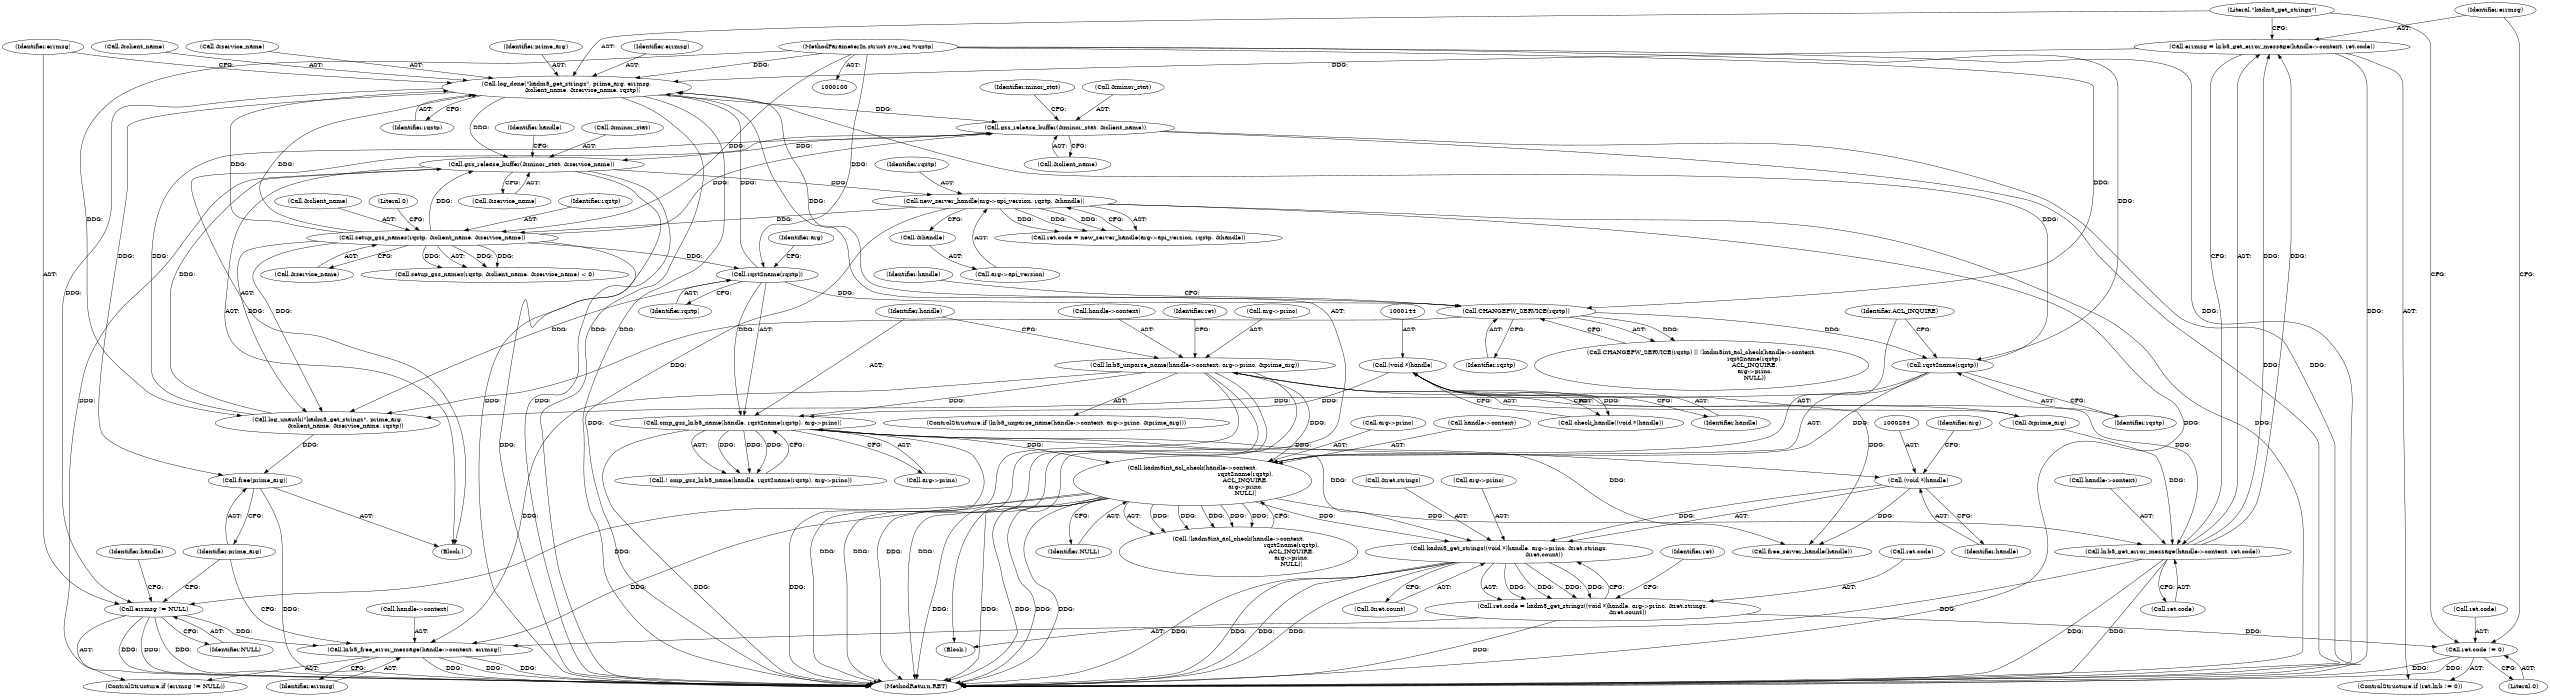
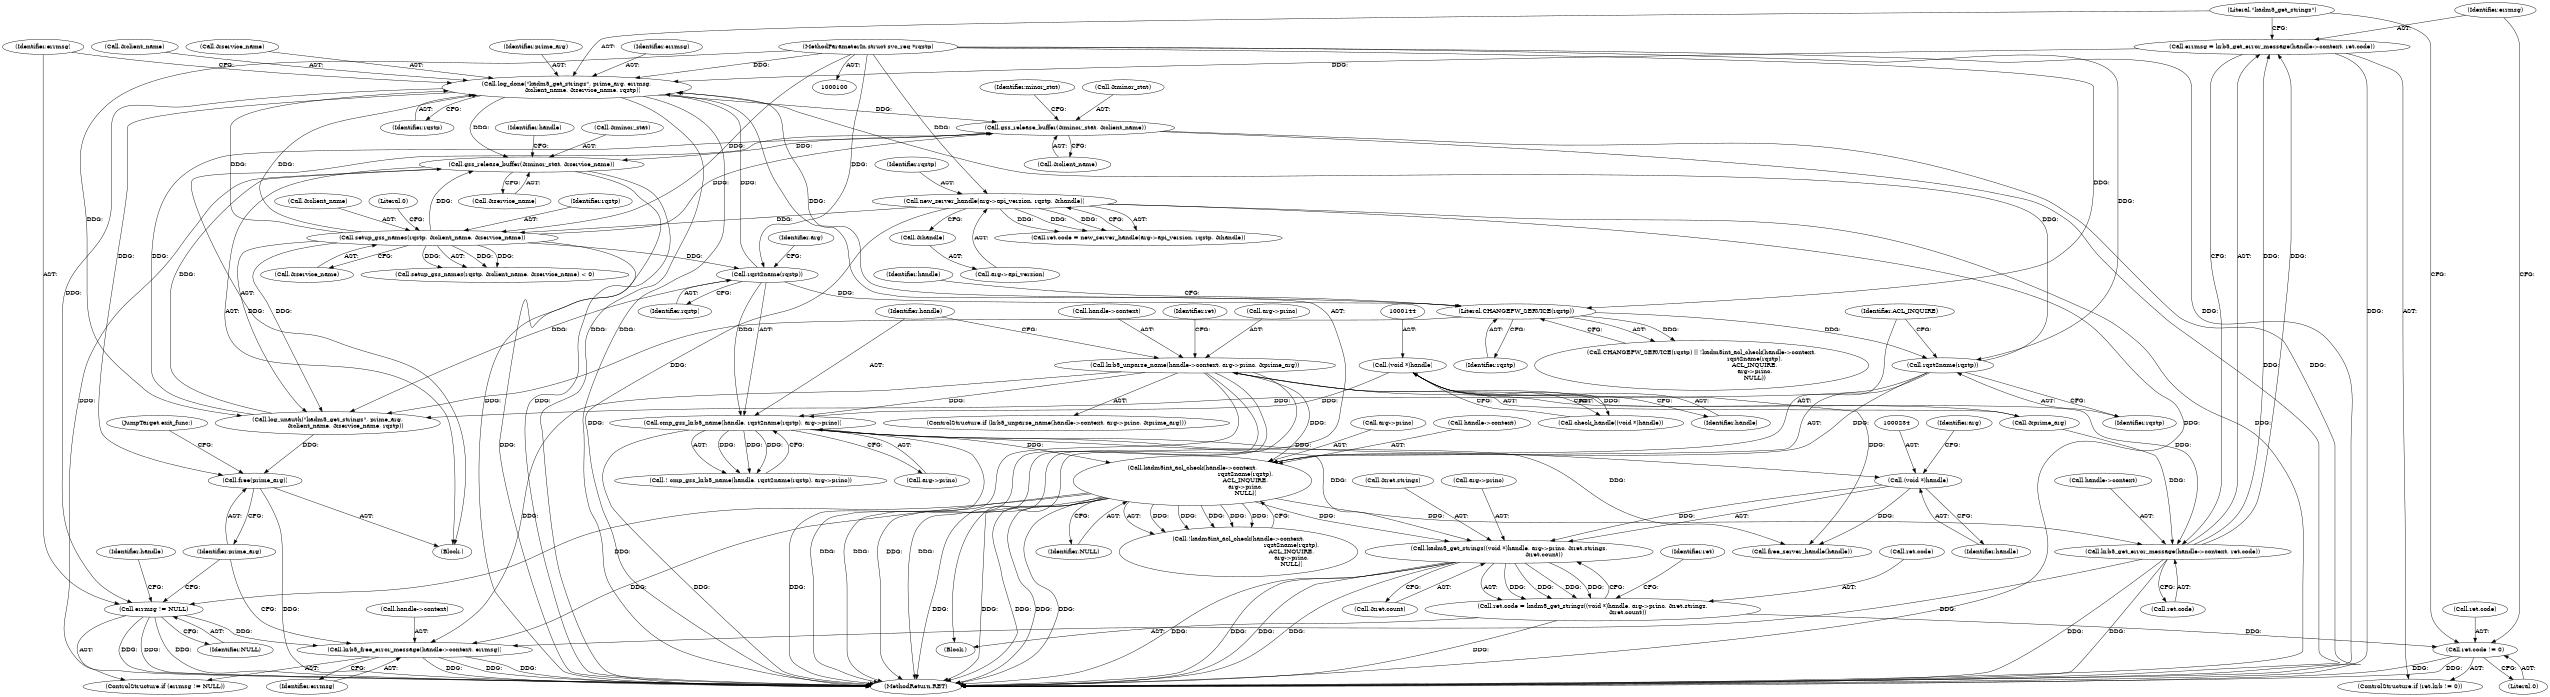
edge "(Call,gss_release_buffer(&minor_stat, &service_name))" -> "(Call,new_server_handle(arg->api_version, rqstp, &handle))": now "(MethodParameterIn,struct svc_req *rqstp)" -> "(Call,new_server_handle(arg->api_version, rqstp, &handle))"
node "(Call,CHANGEPW_SERVICE(rqstp))": label "(Call,CHANGEPW_SERVICE(rqstp))" -> "(Literal,CHANGEPW_SERVICE(rqstp))"
node "(JumpTarget,exit_func:)": added
